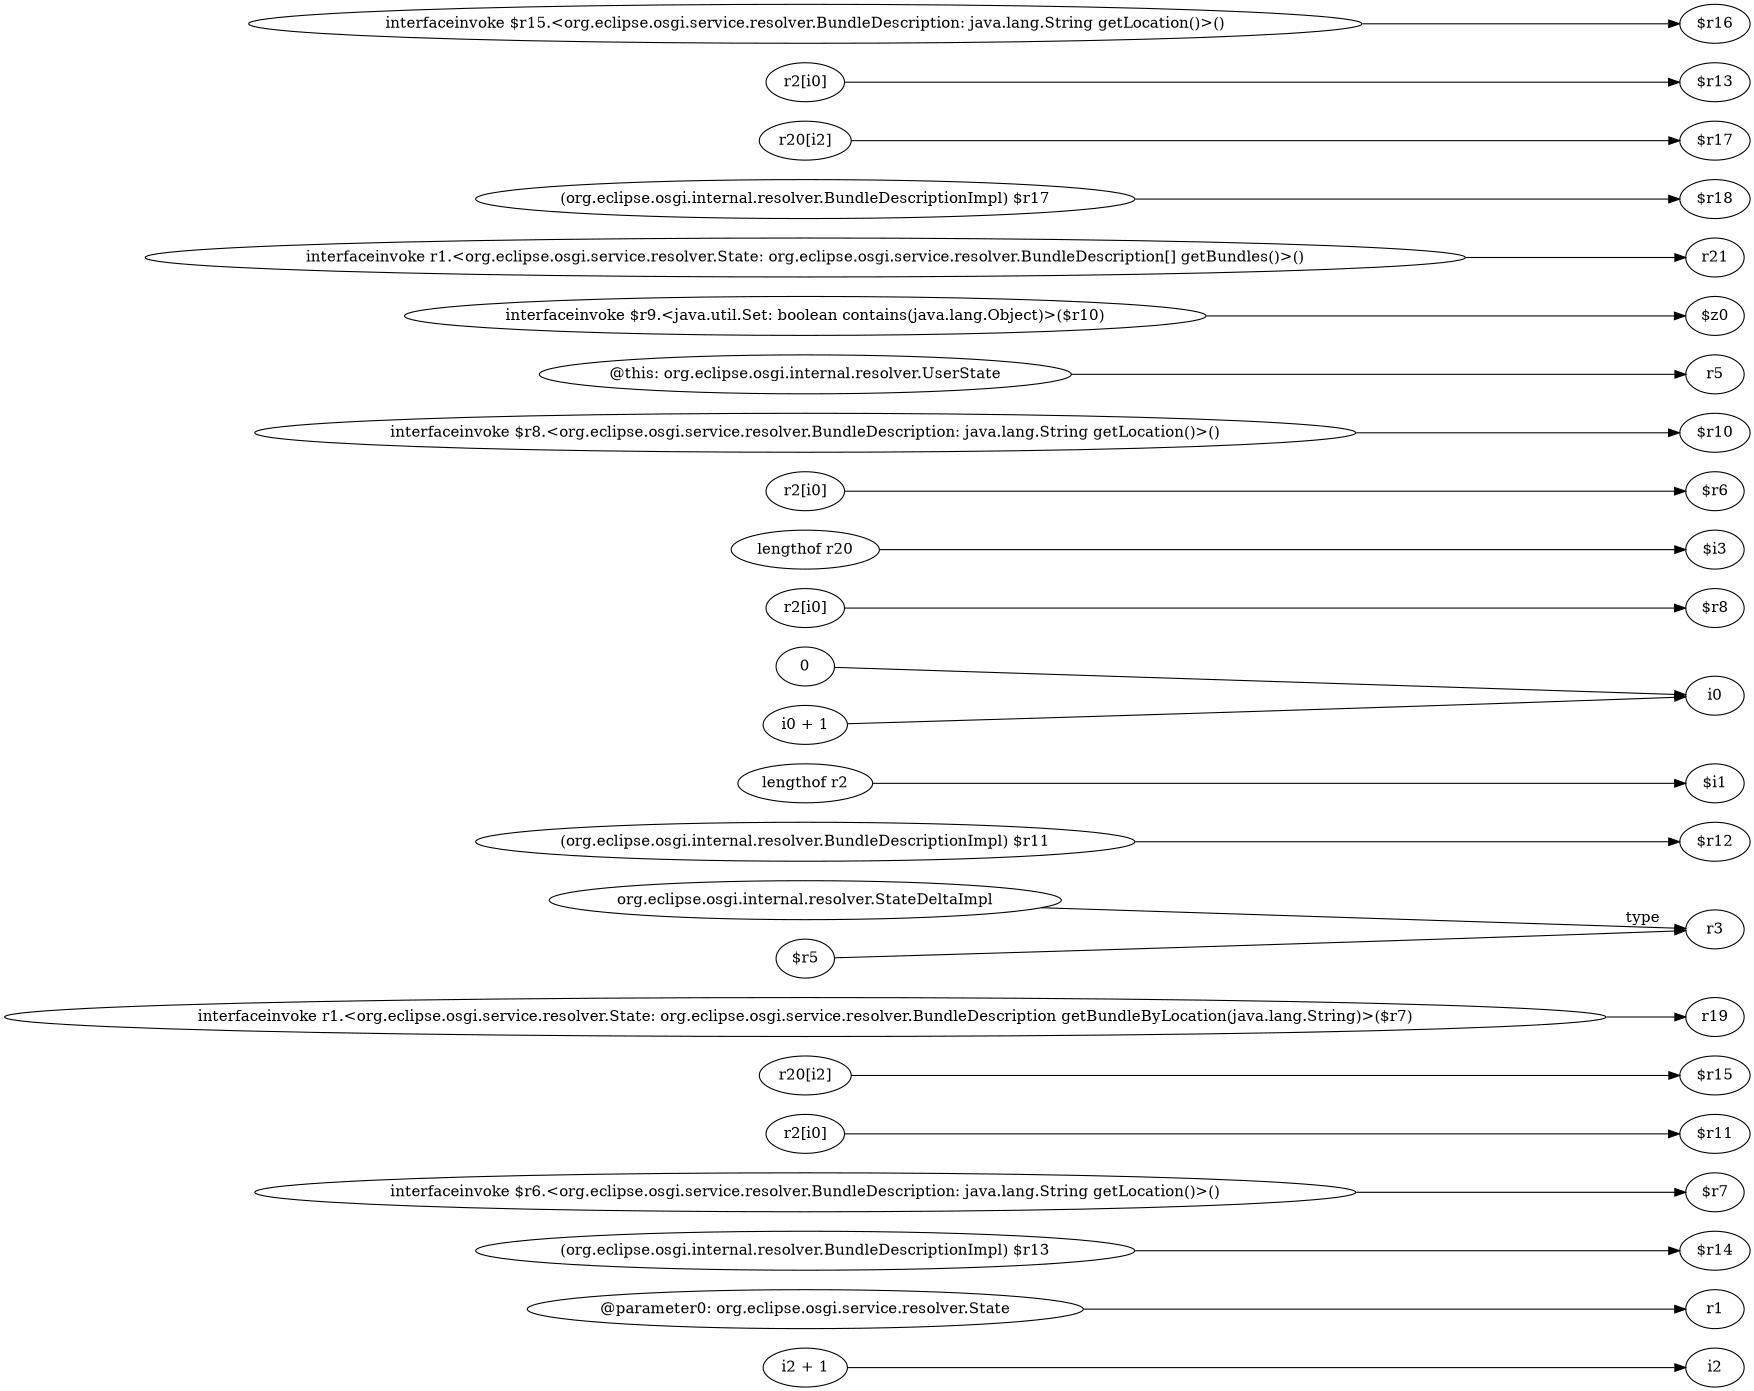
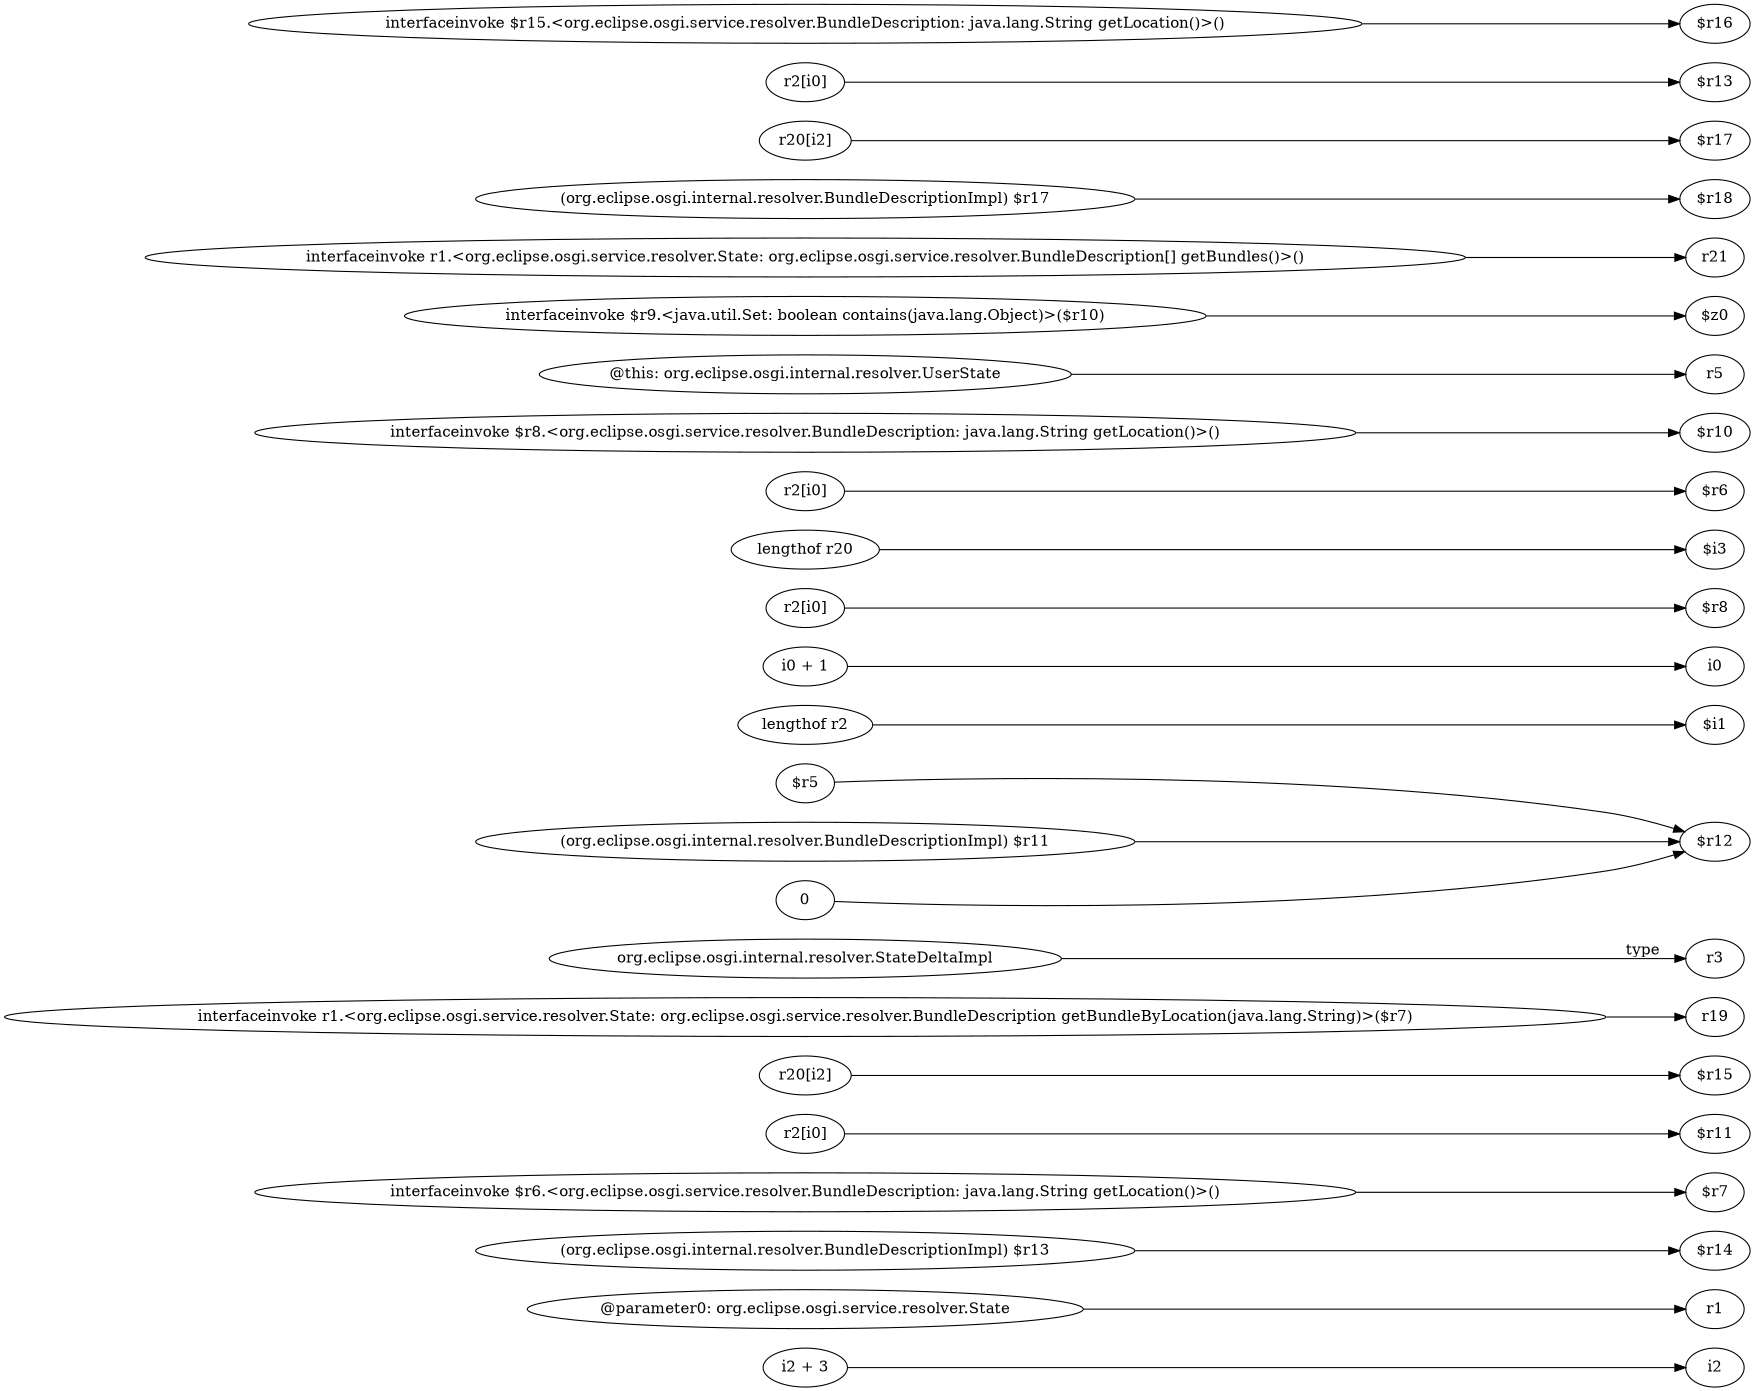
edge "0" -> "i0": now "0" -> "$r12"
edge "$r5" -> "r3": now "$r5" -> "$r12"
node "i2 + 1": label "i2 + 1" -> "i2 + 3"
